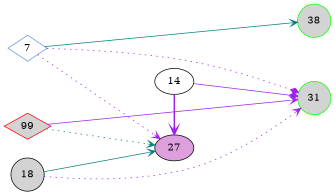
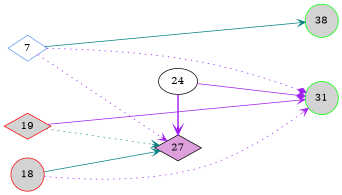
node "14": label "14" -> "24"
node "99": label "99" -> "19"
node "27": shape ellipse -> diamond
node "18": color black -> red
